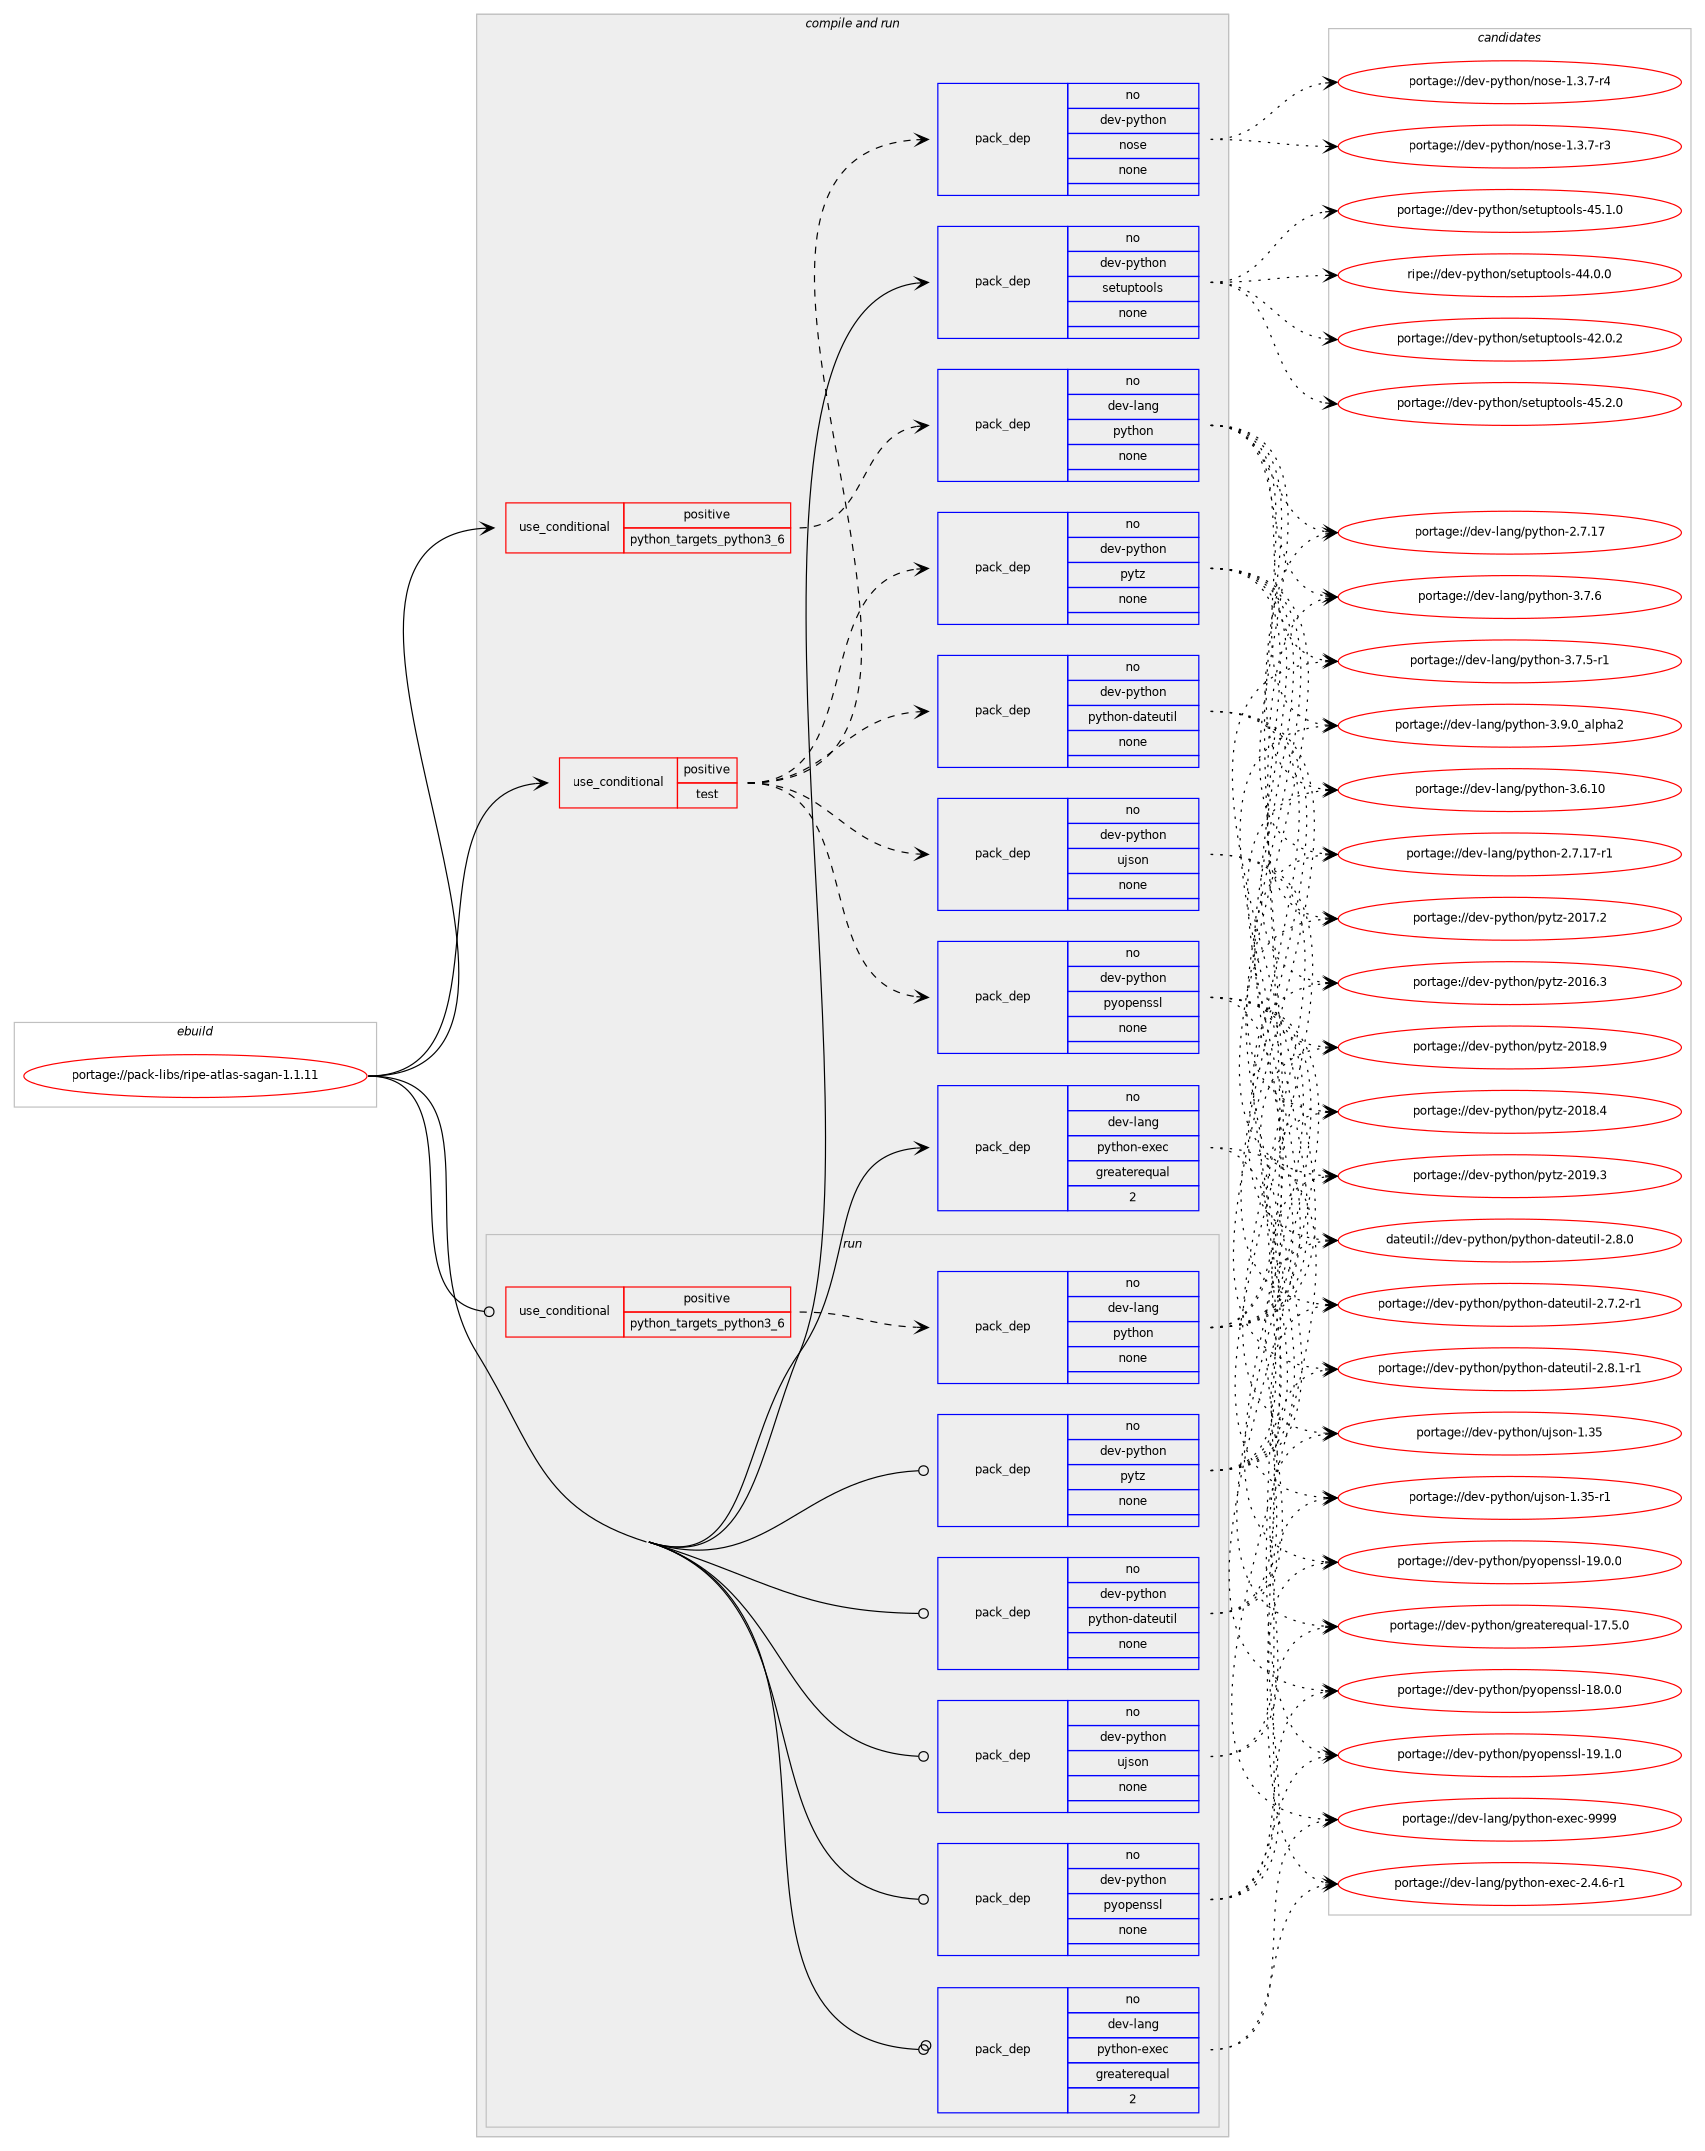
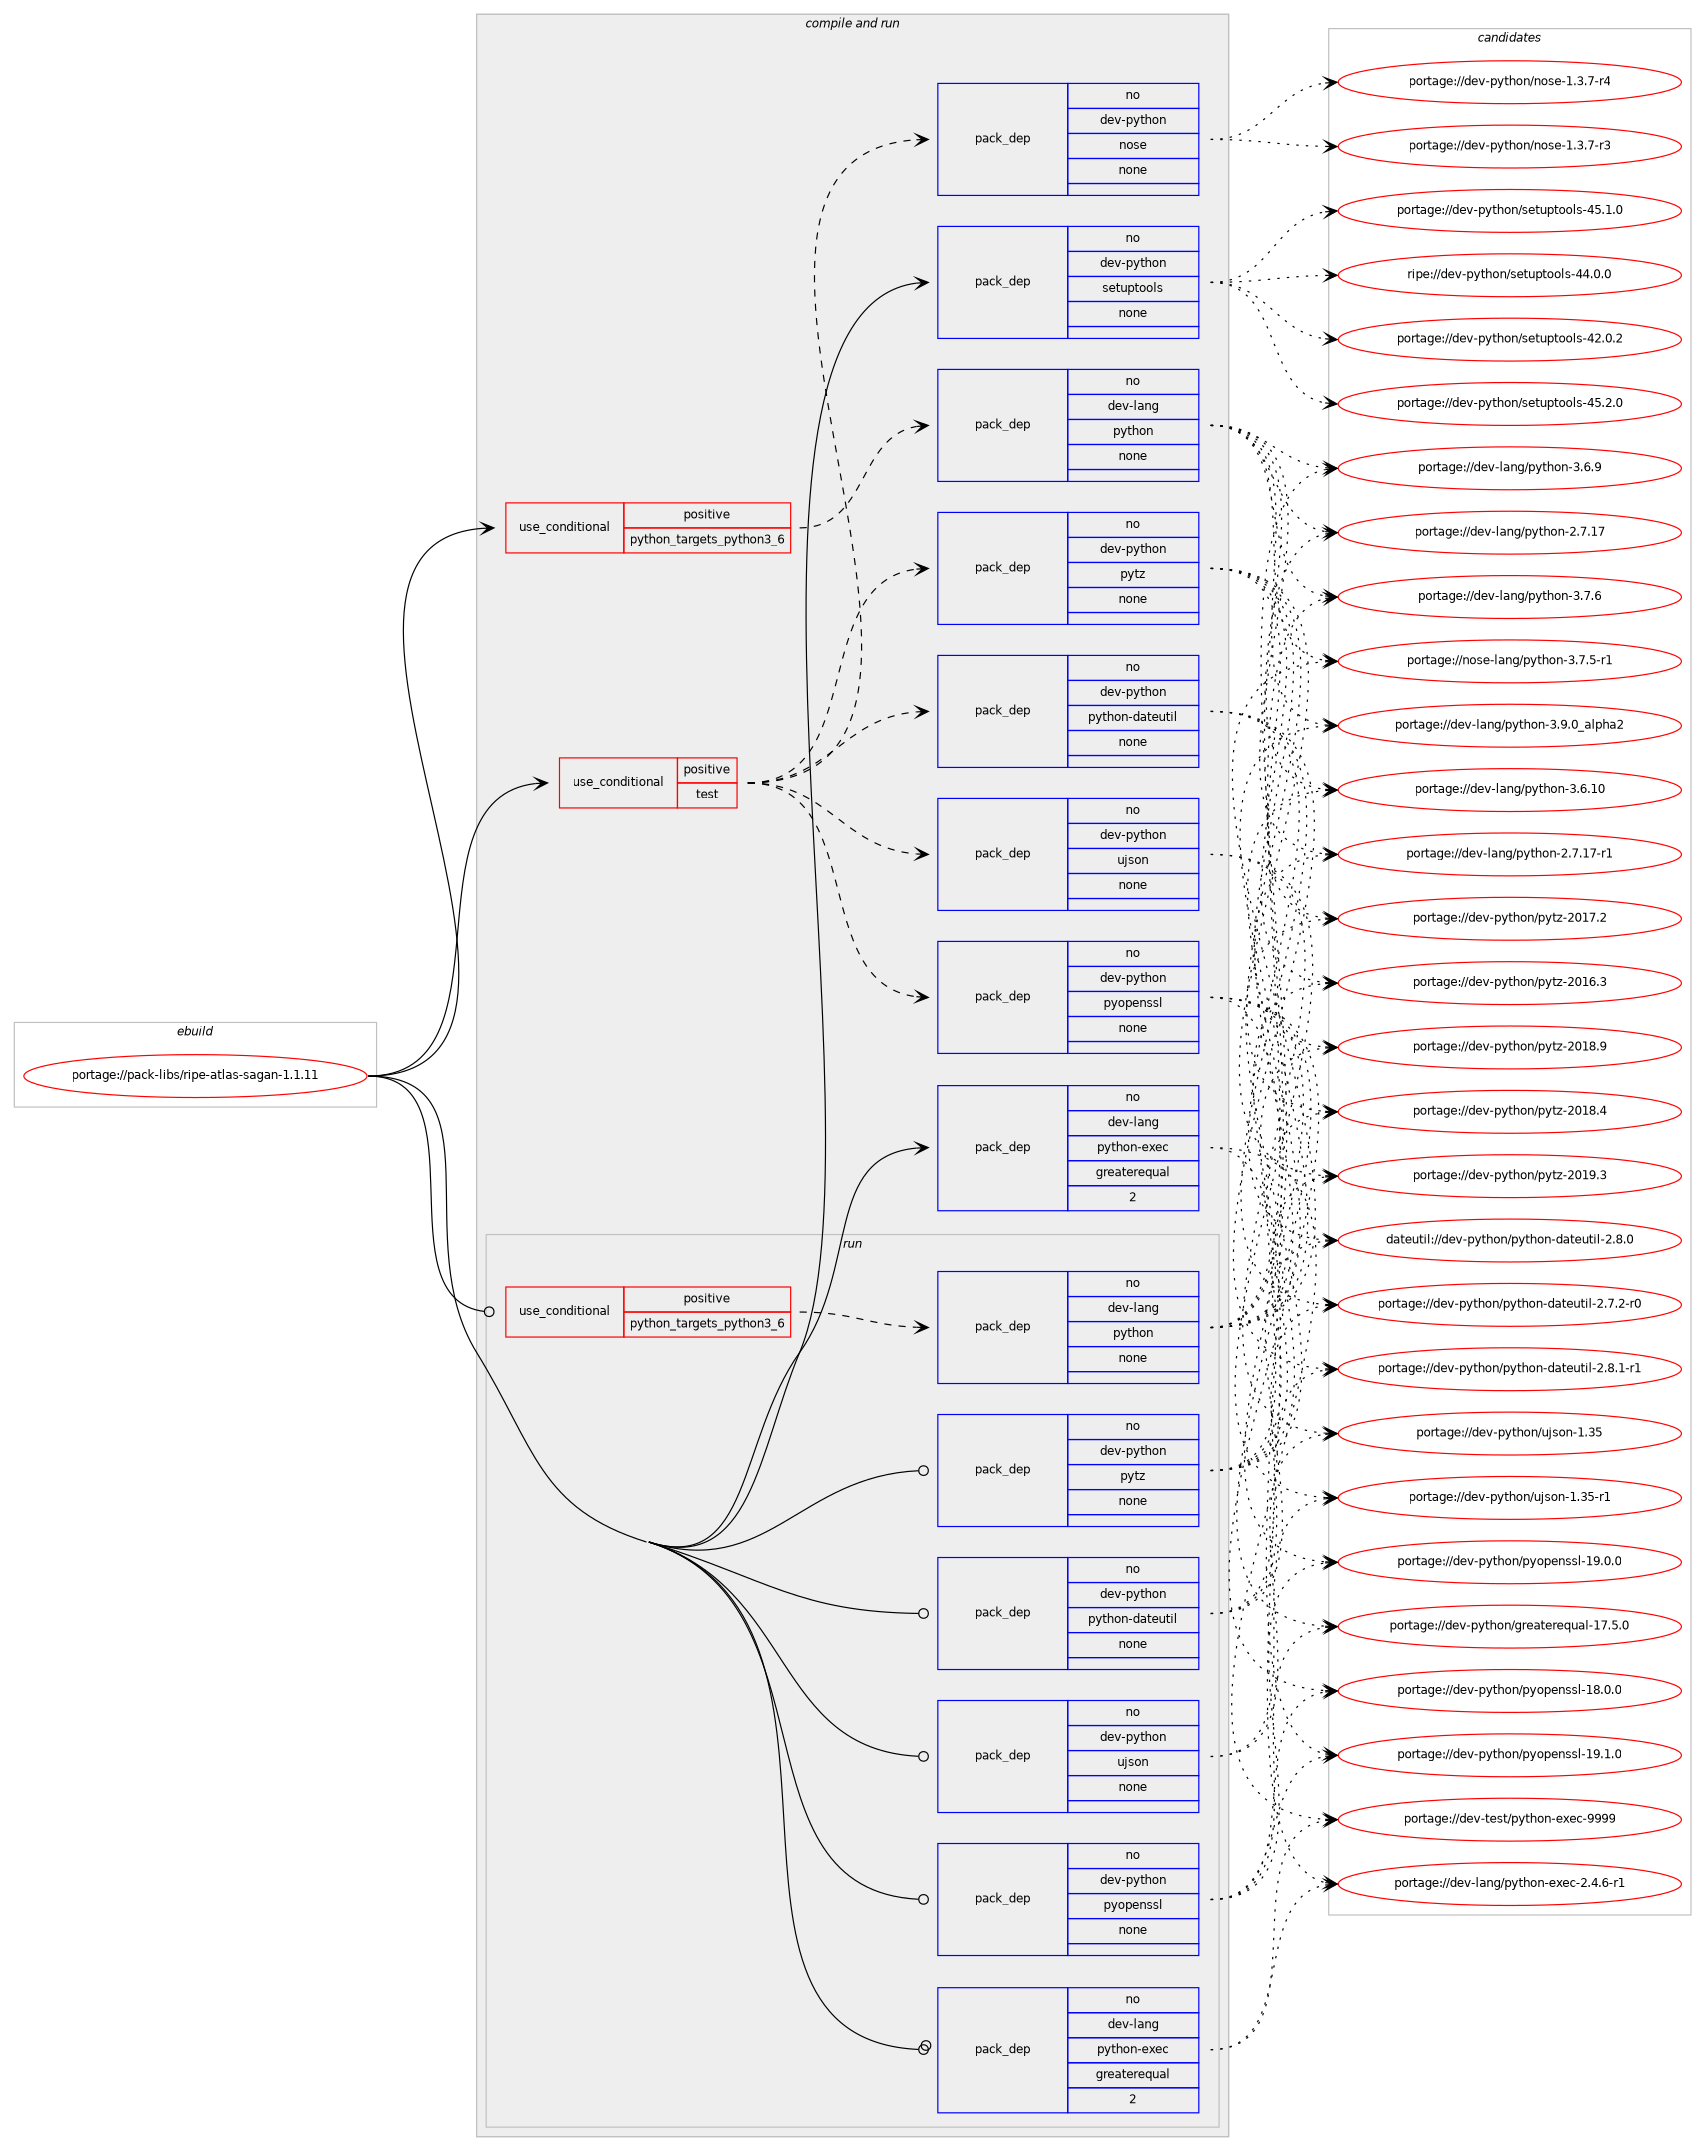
node "portage://dev-lang/python-3.6.9": added
node "portage://dev-lang/python-3.7.5-r1": label "portage://dev-lang/python-3.7.5-r1" -> "portage://nose-lang/python-3.7.5-r1"
node "portage://dev-python/python-dateutil-2.7.2-r1": label "portage://dev-python/python-dateutil-2.7.2-r1" -> "portage://dev-python/python-dateutil-2.7.2-r0"
node "portage://dev-lang/python-exec-9999": label "portage://dev-lang/python-exec-9999" -> "portage://dev-test/python-exec-9999"
